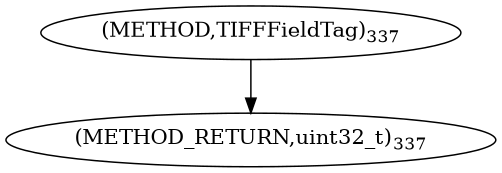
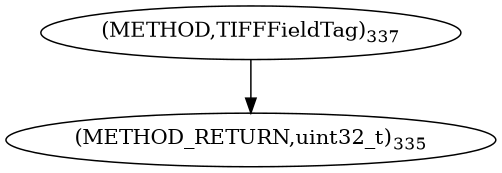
node "(METHOD_RETURN,uint32_t)": text "337" -> "335"
